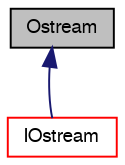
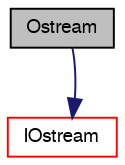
edge "IOstream" -> "Ostream": reversed
